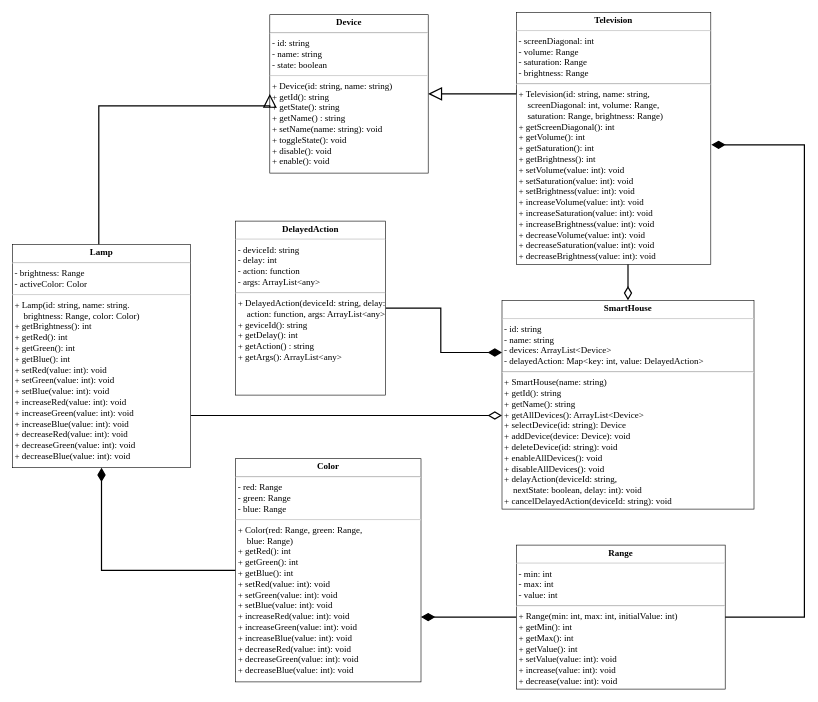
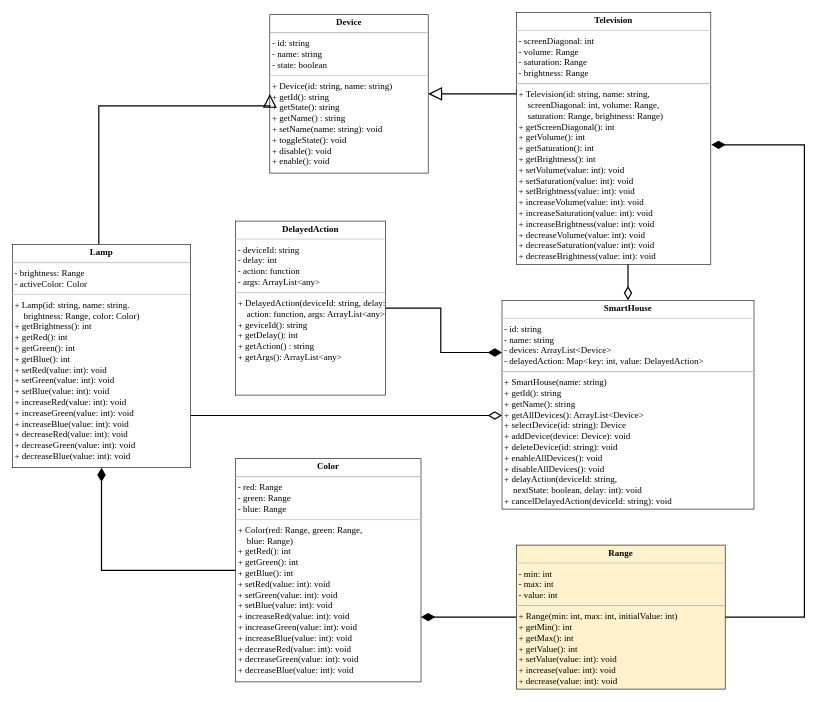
node "Range - min: int- max: int - value: int + Range(min: int, max: int, initialValue: int) + getMin(): int+ getMax(): int + getValue(): int + setValue(value: int): void + increase(value: int): void + decrease(value: int): void": fillcolor #ffffff -> #fff2cc
